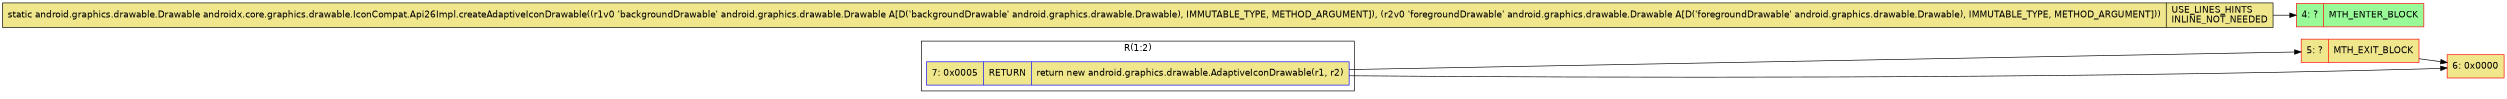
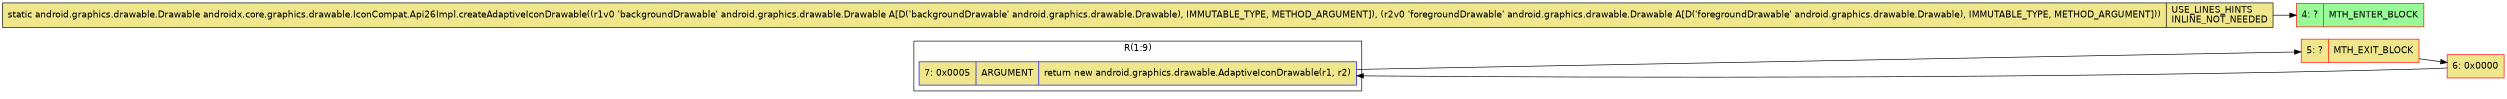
cluster "R(1:2)": label "R(1:2)" -> "R(1:9)"
node "7: 0x0005": text "RETURN" -> "ARGUMENT"
edge "7: 0x0005" -> "6: 0x0000": reversed
